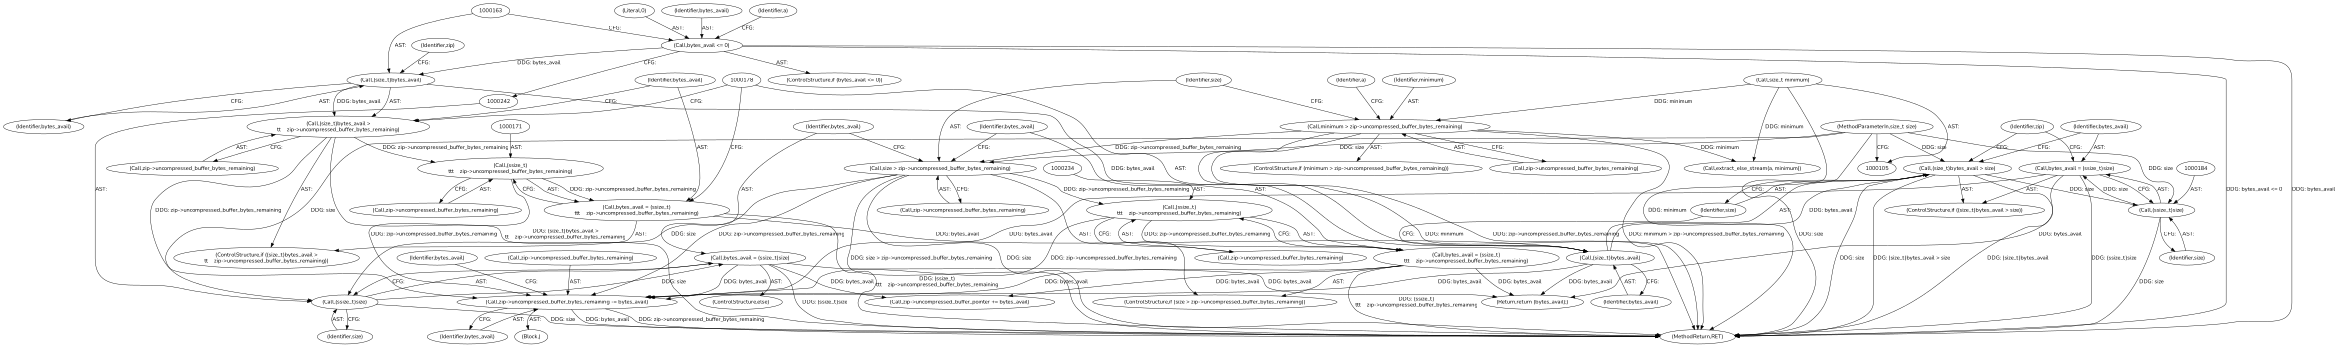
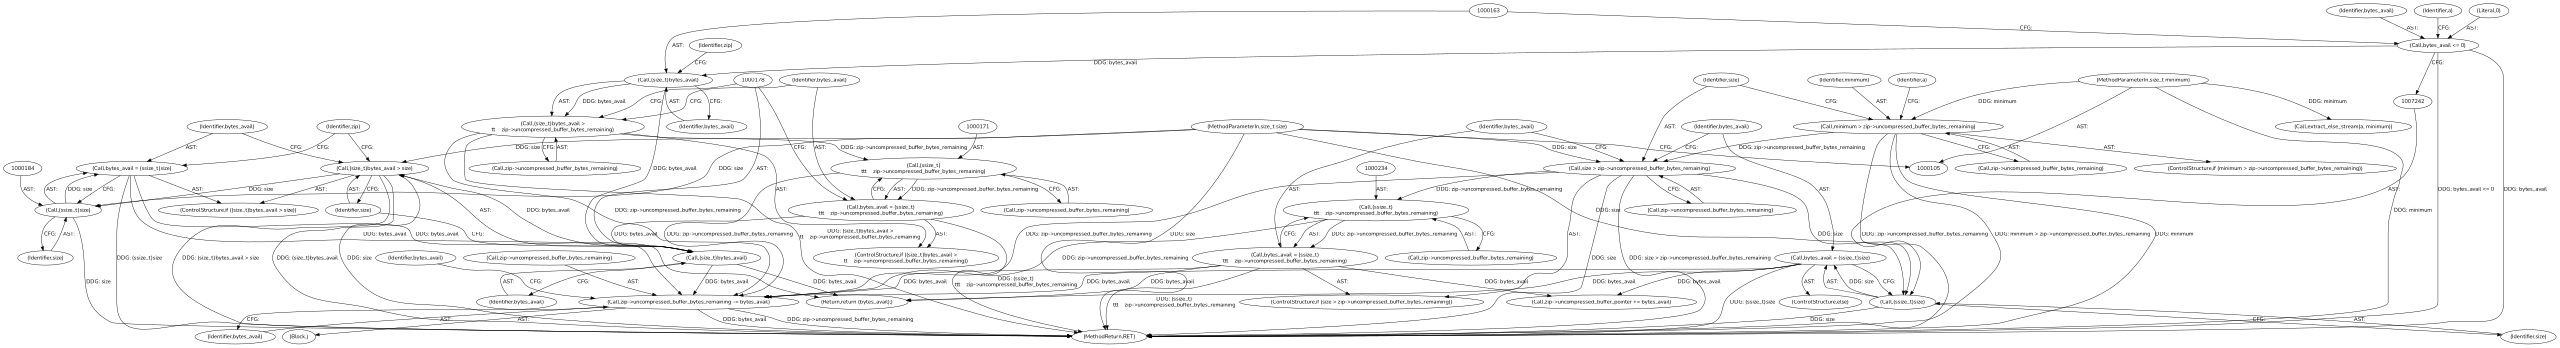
node "(ControlStructure,if (bytes_avail <= 0))": removed
node "(Call,size_t minimum)": label "(Call,size_t minimum)" -> "(MethodParameterIn,size_t minimum)"
node "1000242": label "1000242" -> "1007242"
edge "(Call,minimum > zip->uncompressed_buffer_bytes_remaining)" -> "(Call,extract_else_stream(a, minimum))": removed, label "DDG: minimum"
